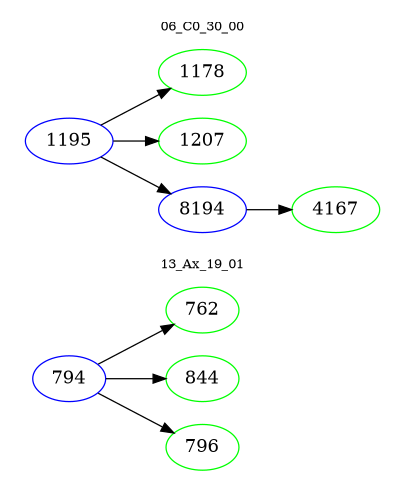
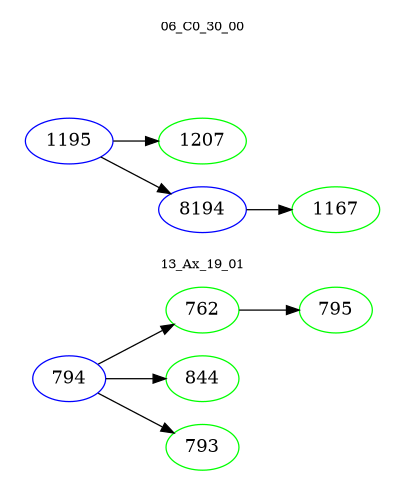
node "1178": removed
node "4167": label "4167" -> "1167"
node "795": added
node "796": label "796" -> "793"
